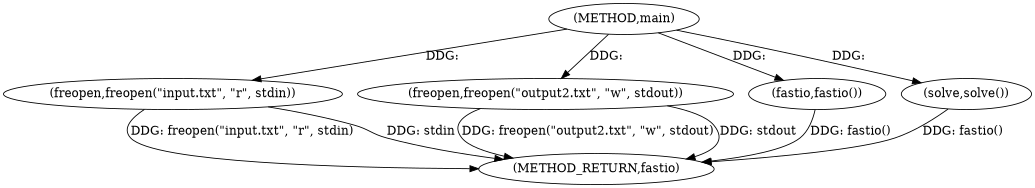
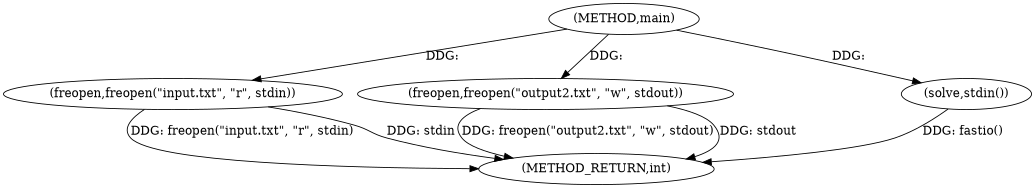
node "(fastio,fastio())": removed
node "(solve,solve())": label "(solve,solve())" -> "(solve,stdin())"
node "(METHOD_RETURN,fastio)": label "(METHOD_RETURN,fastio)" -> "(METHOD_RETURN,int)"
